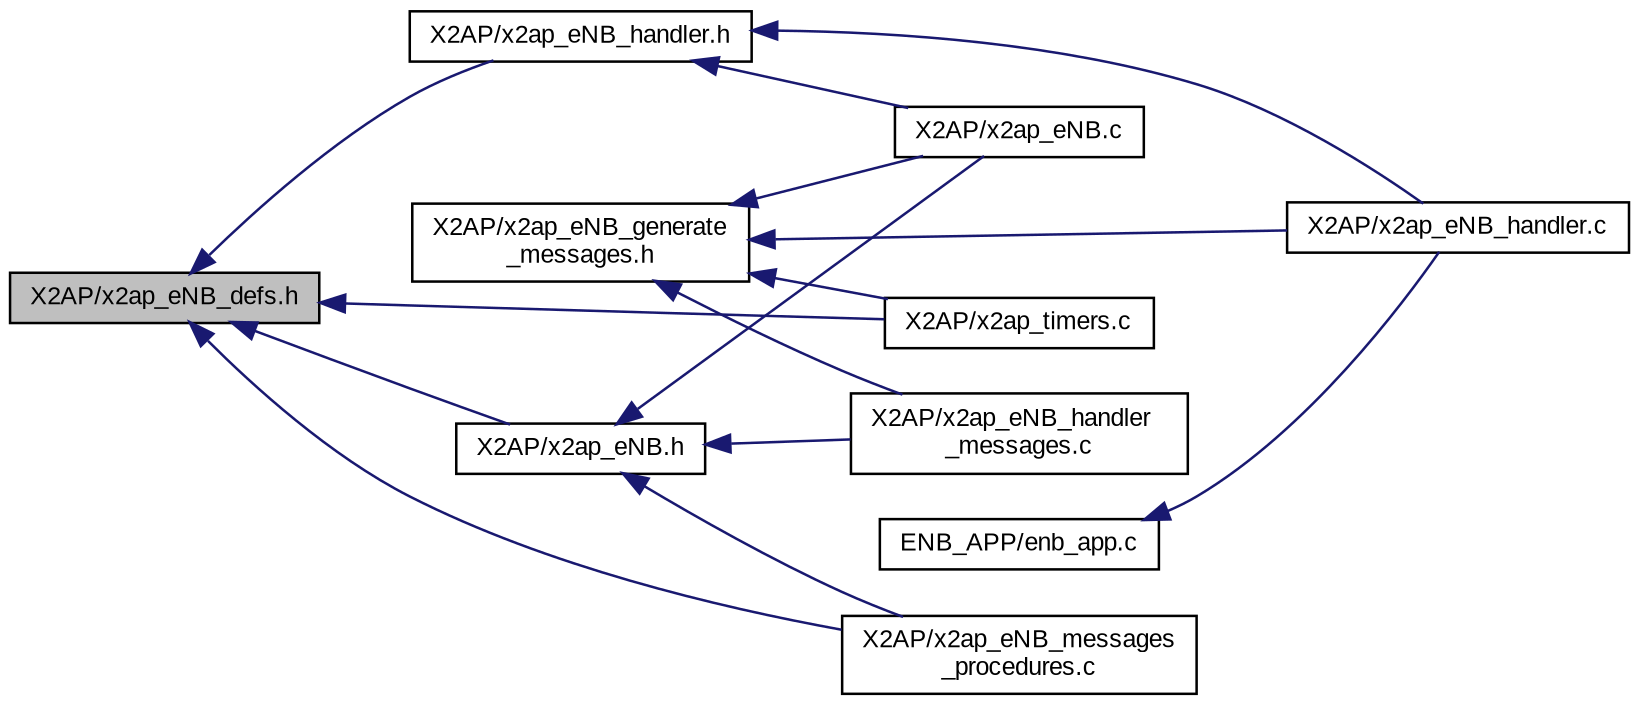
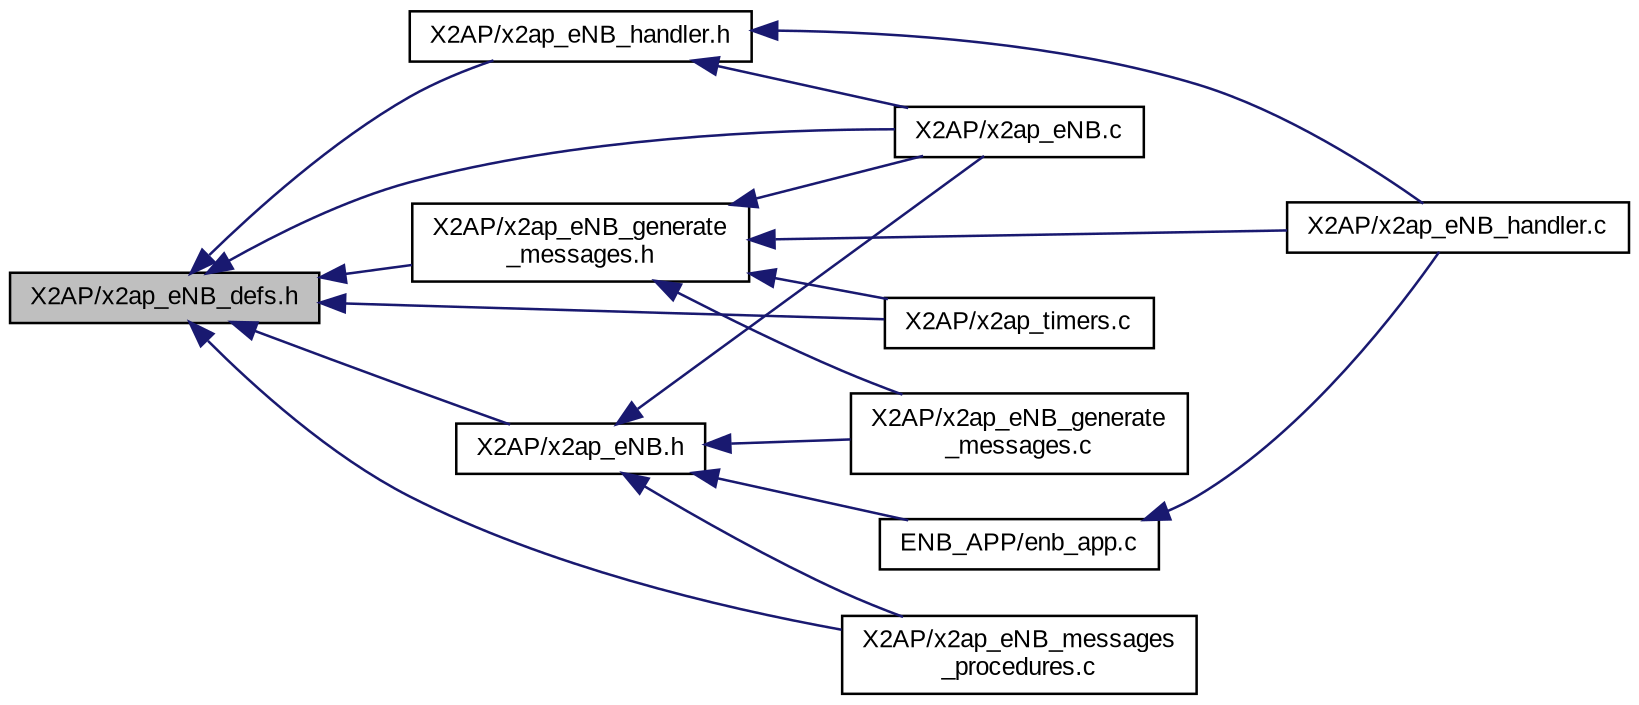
edge "X2AP/x2ap_eNB.c" -> "X2AP/x2ap_eNB_defs.h": added
edge "X2AP/x2ap_eNB_generate _messages.h" -> "X2AP/x2ap_eNB_defs.h": added
node "X2AP/x2ap_eNB_handler _messages.c": label "X2AP/x2ap_eNB_handler _messages.c" -> "X2AP/x2ap_eNB_generate _messages.c"
edge "ENB_APP/enb_app.c" -> "X2AP/x2ap_eNB.h": added
